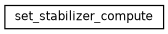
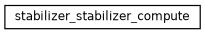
node "set_stabilizer_compute": label "set_stabilizer_compute" -> "stabilizer_stabilizer_compute"
